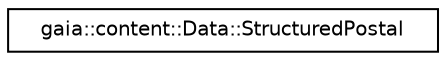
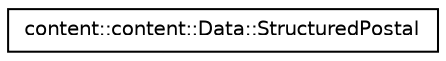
node "gaia::content::Data::StructuredPostal": label "gaia::content::Data::StructuredPostal" -> "content::content::Data::StructuredPostal"
